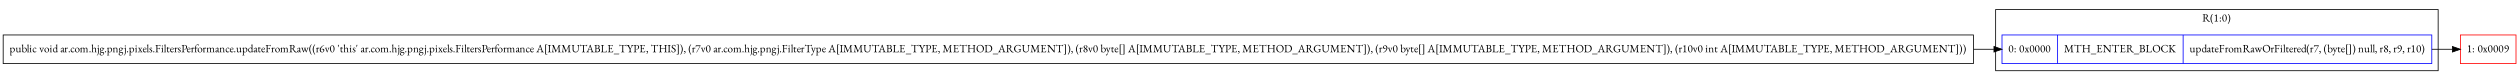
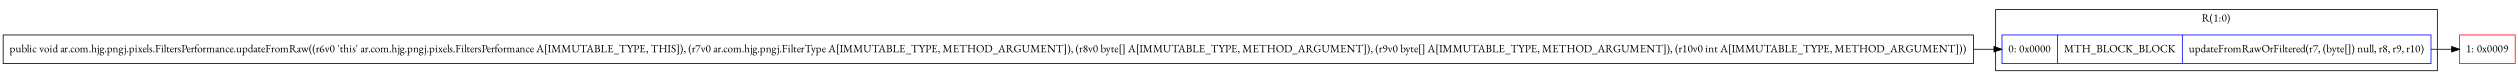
node "0: 0x0000": text "MTH_ENTER_BLOCK" -> "MTH_BLOCK_BLOCK"
